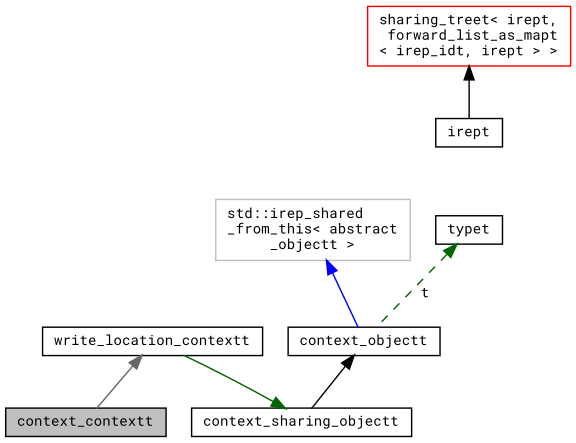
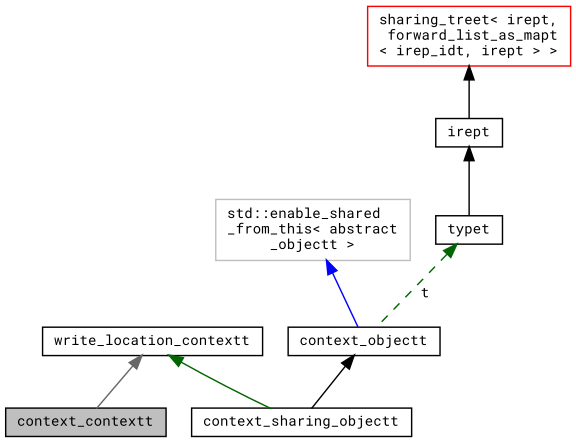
edge "typet" -> "irept": added
node "std::irep_shared _from_this< abstract _objectt >": label "std::irep_shared _from_this< abstract _objectt >" -> "std::enable_shared _from_this< abstract _objectt >"
edge "write_location_contextt" -> "context_sharing_objectt": reversed
